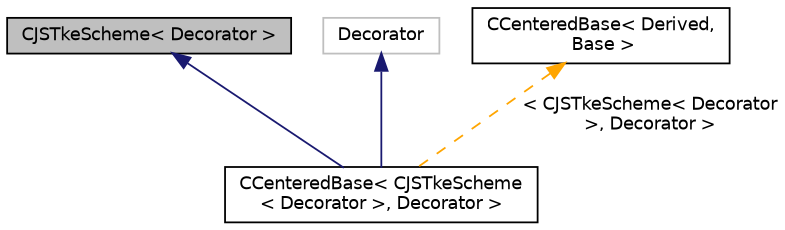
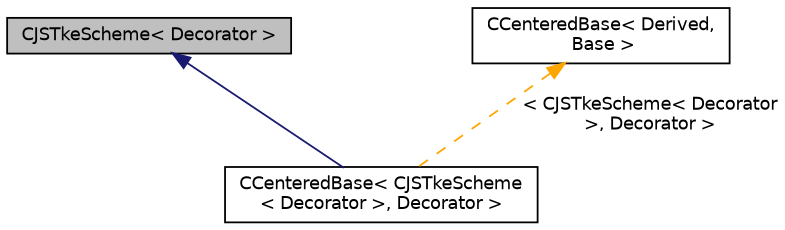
node "Decorator": removed
